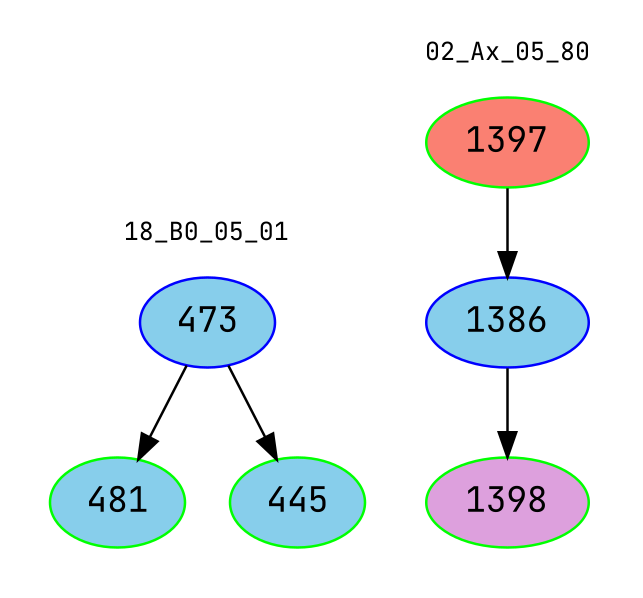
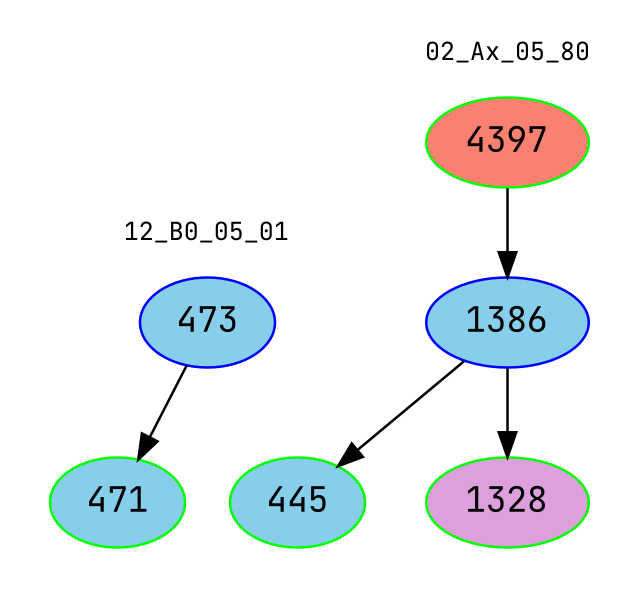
node "1397": label "1397" -> "4397"
cluster "18_B0_05_01": label "18_B0_05_01" -> "12_B0_05_01"
edge "473" -> "445": now "1386" -> "445"
node "481": label "481" -> "471"
node "1398": label "1398" -> "1328"
